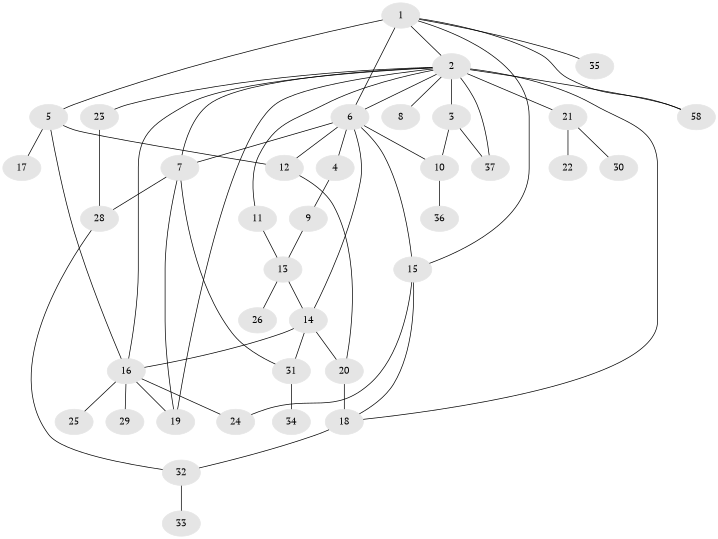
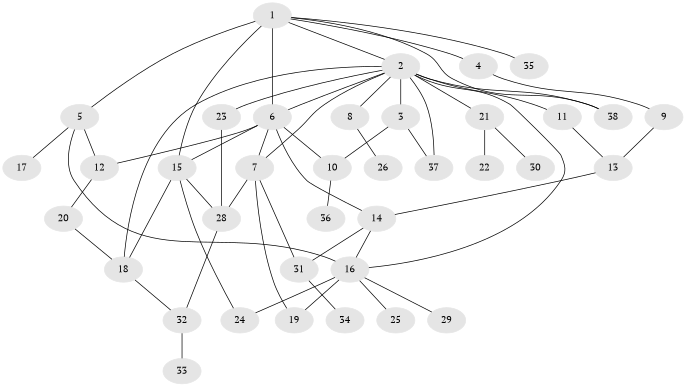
node "58": label "58" -> "38"
edge "6" -- "4": now "1" -- "4"
edge "2" -- "19": removed
edge "15" -- "28": added
edge "13" -- "26": now "8" -- "26"
edge "14" -- "20": removed
